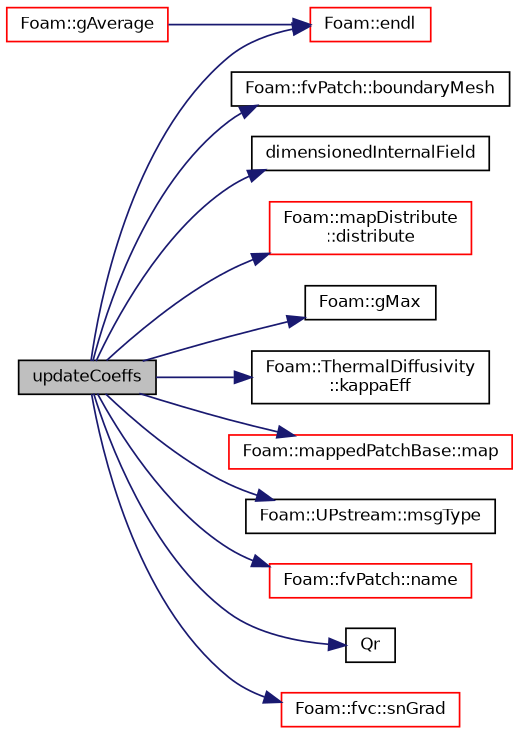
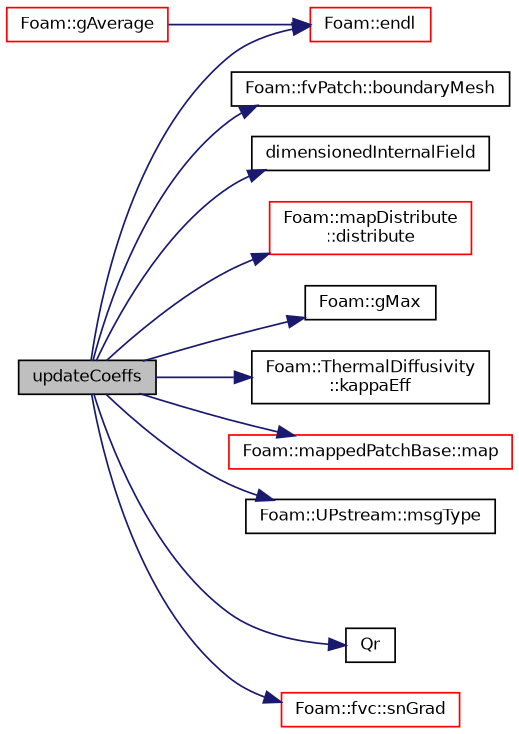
node "Foam::fvPatch::name": removed
